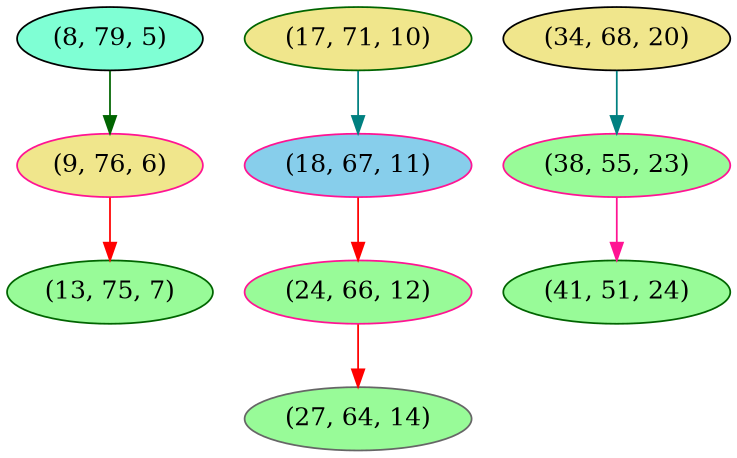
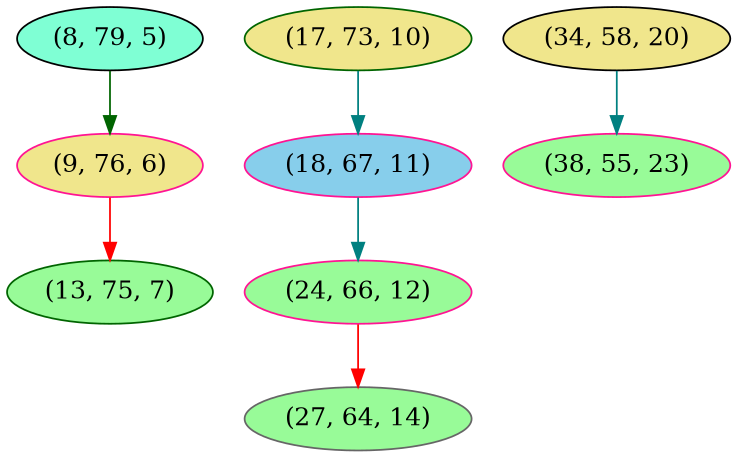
node "(17, 71, 10)": label "(17, 71, 10)" -> "(17, 73, 10)"
node "(34, 68, 20)": label "(34, 68, 20)" -> "(34, 58, 20)"
edge "(18, 67, 11)" -> "(24, 66, 12)": color red -> teal
node "(41, 51, 24)": removed
